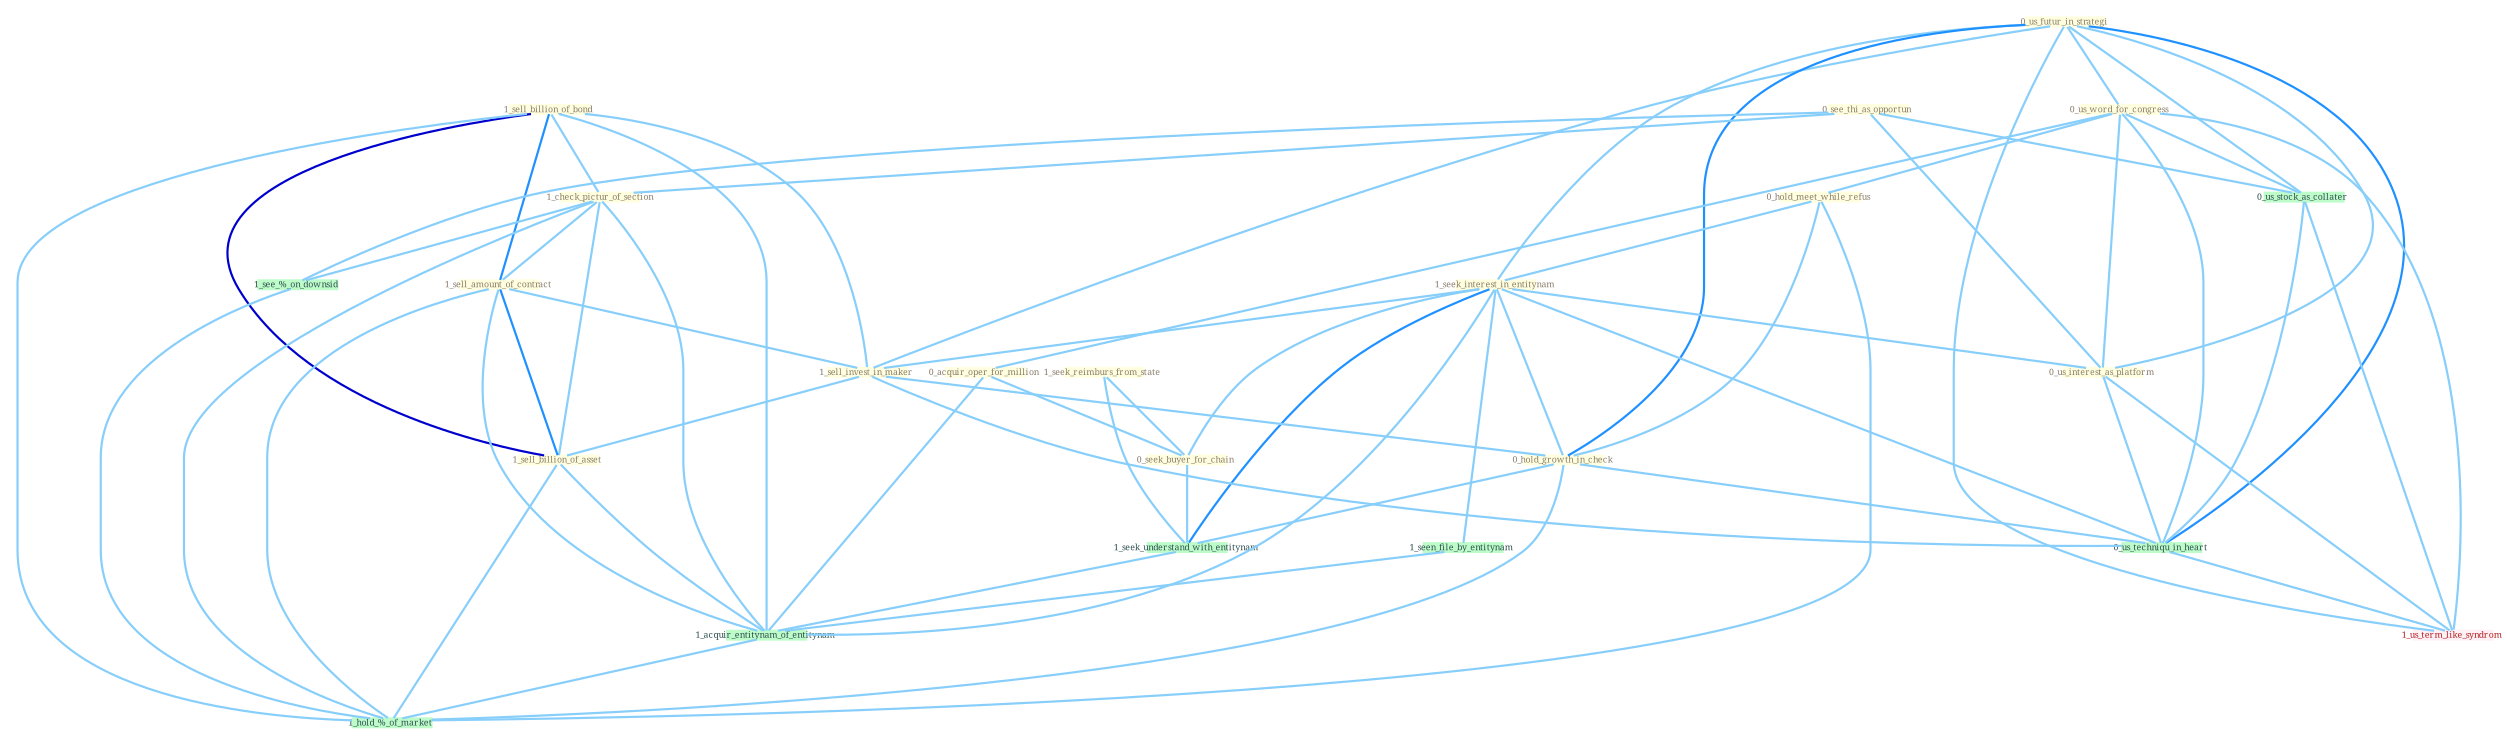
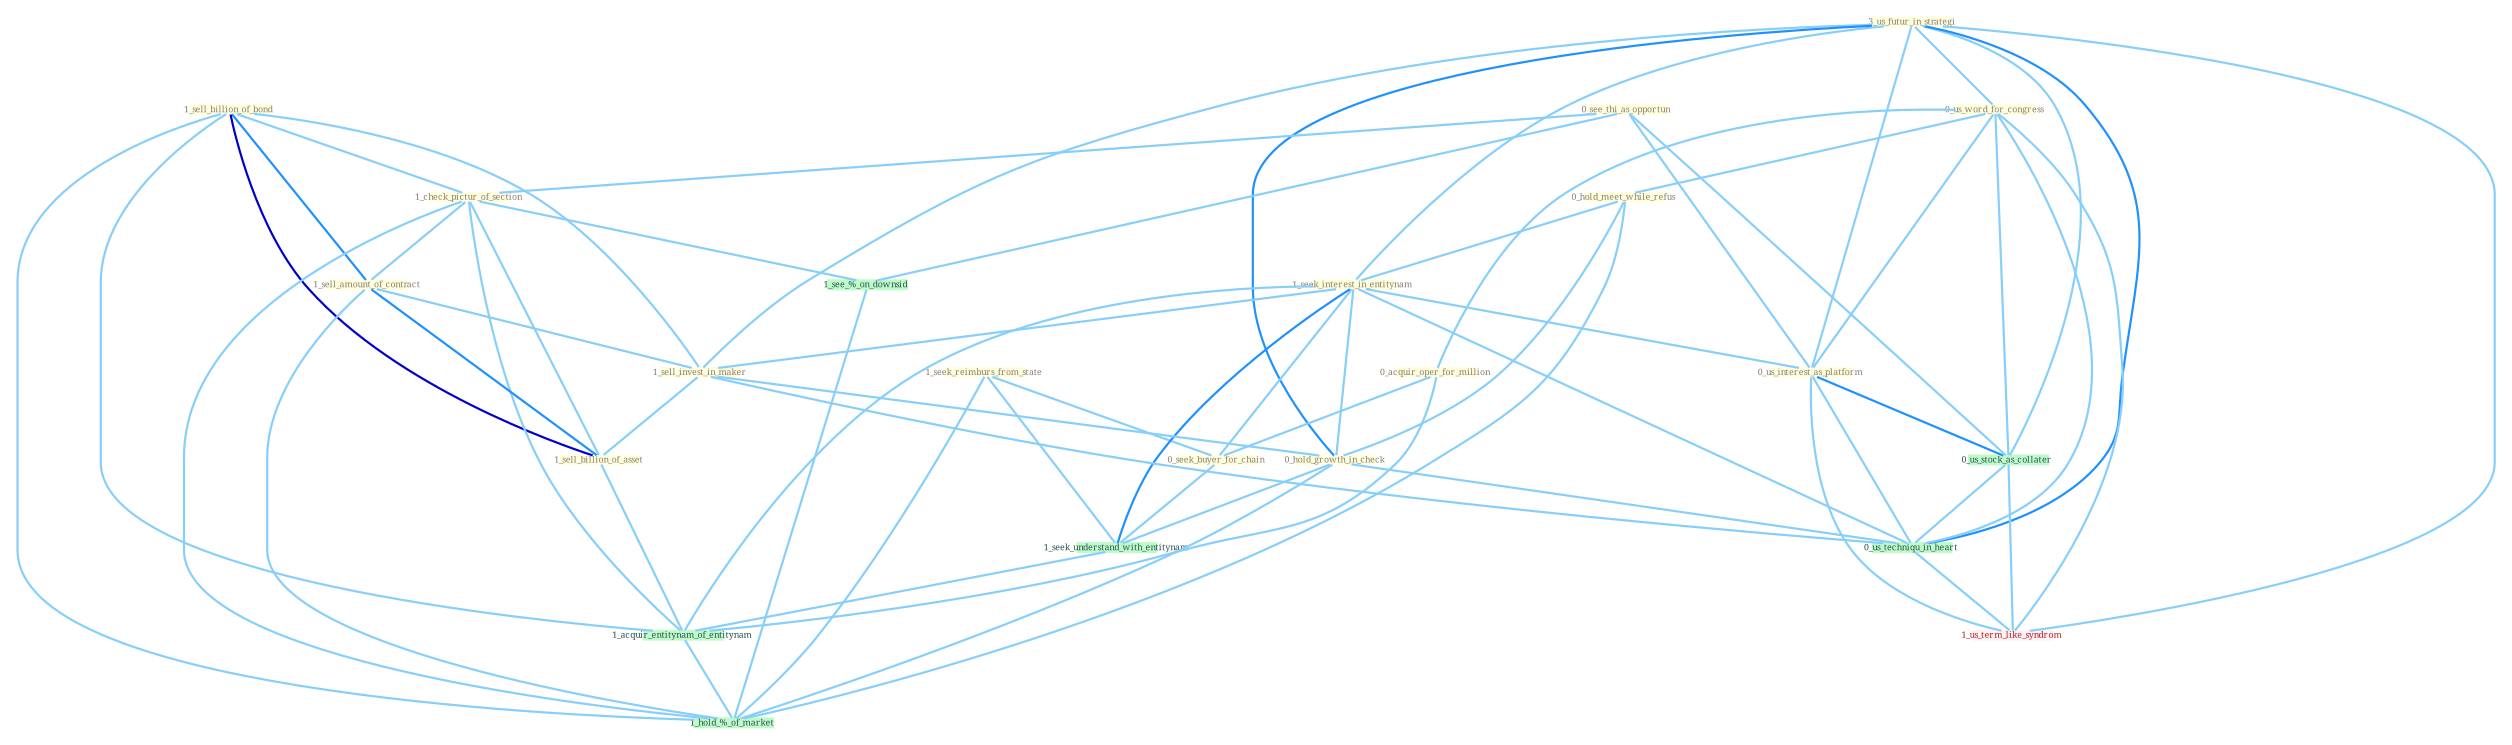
node "0_us_futur_in_strategi": label "0_us_futur_in_strategi" -> "3_us_futur_in_strategi"
edge "0_us_interest_as_platform" -- "0_us_stock_as_collater": added
edge "1_sell_amount_of_contract" -- "1_acquir_entitynam_of_entitynam": removed
node "1_seen_file_by_entitynam": removed
edge "1_sell_billion_of_asset" -- "1_hold_%_of_market": now "1_seek_reimburs_from_state" -- "1_hold_%_of_market"
